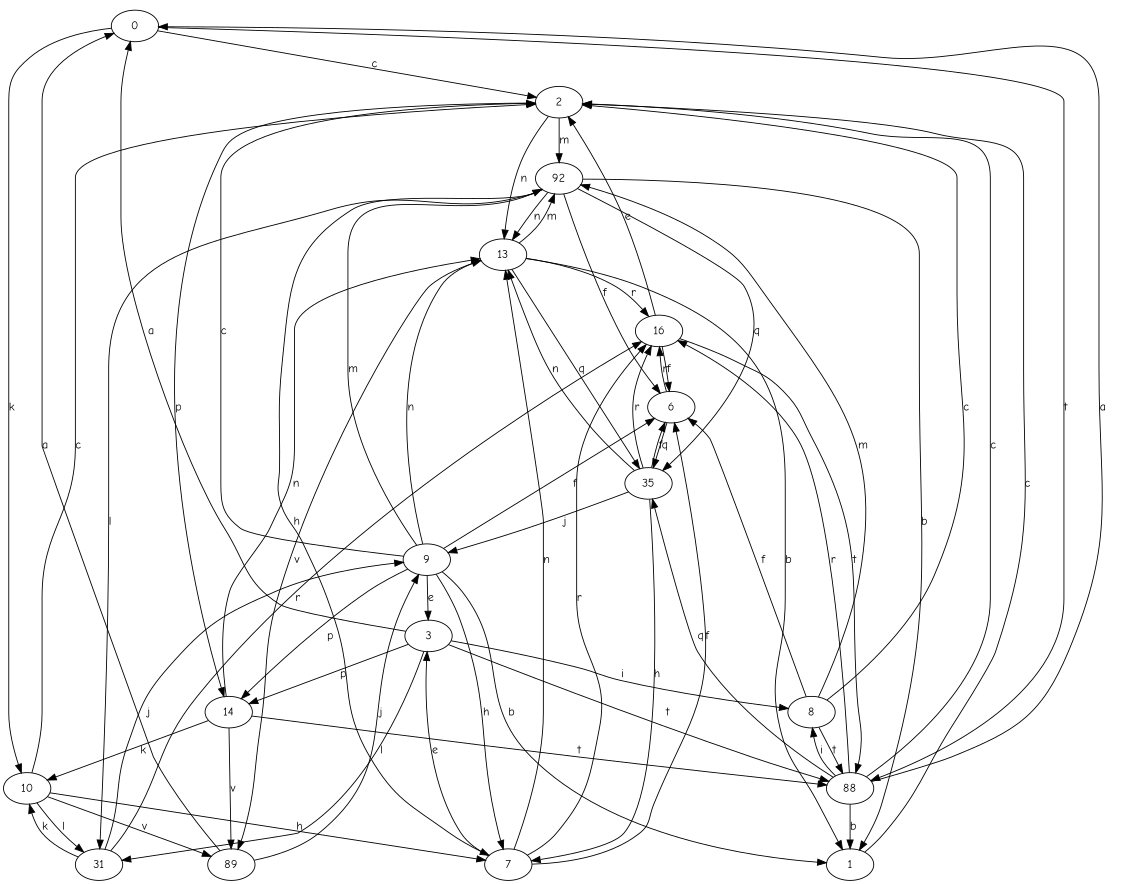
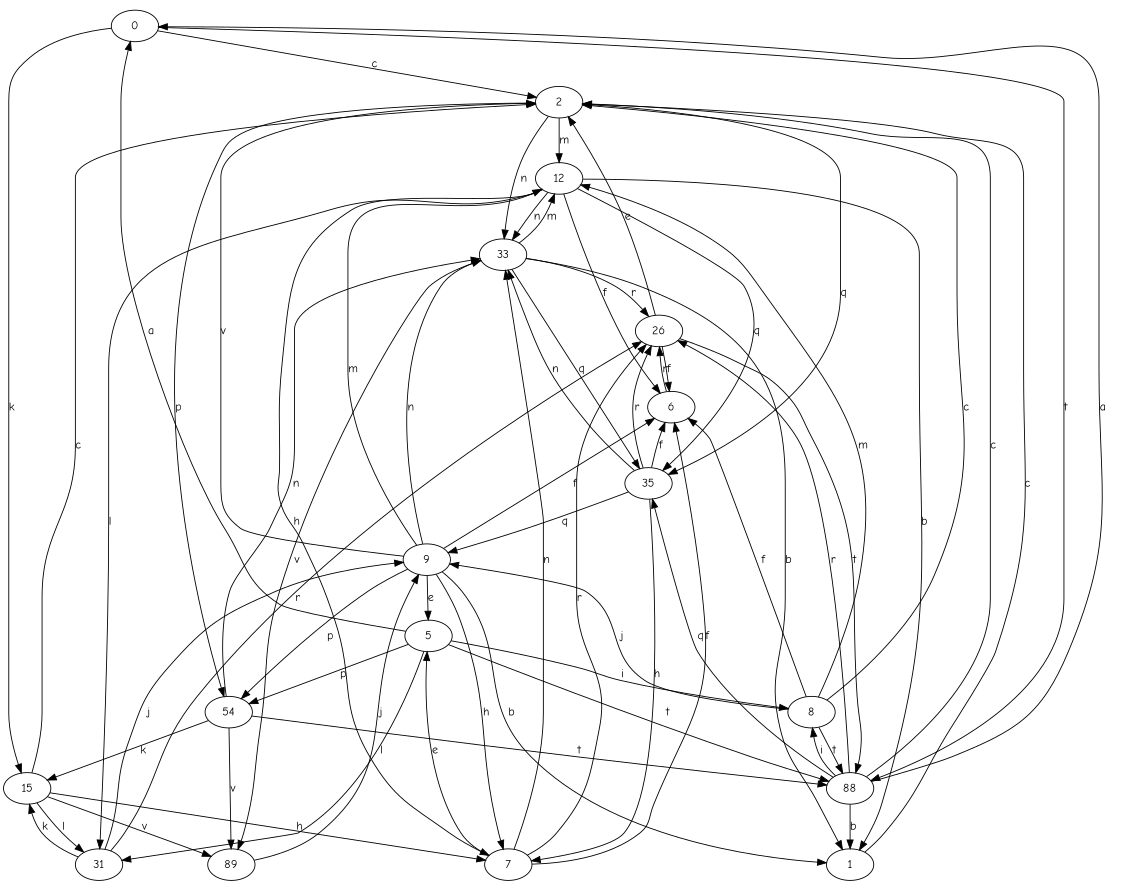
node "92": label "92" -> "12"
node "13": label "13" -> "33"
edge "9" -> "2": label "c" -> "v"
node "16": label "16" -> "26"
edge "6" -> "35": now "2" -> "35"
edge "89" -> "0": removed, label "a"
edge "35" -> "9": label "j" -> "q"
node "3": label "3" -> "5"
edge "8" -> "9": added, label "j"
node "14": label "14" -> "54"
node "10": label "10" -> "15"
